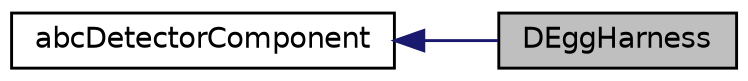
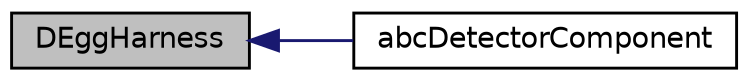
edge "DEggHarness" -> "abcDetectorComponent": reversed
